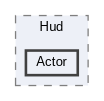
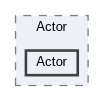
cluster "Hud": label "Hud" -> "Actor"
